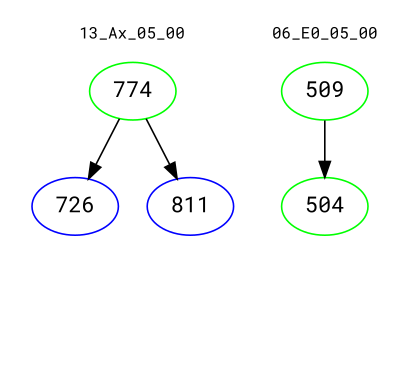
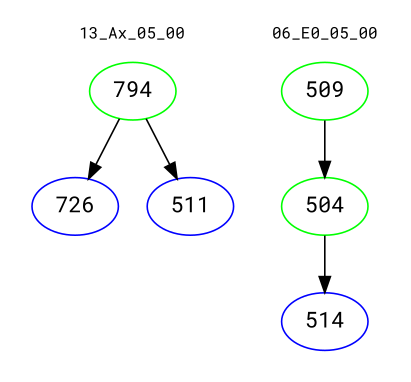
node "774": label "774" -> "794"
node "811": label "811" -> "511"
node "514": added
